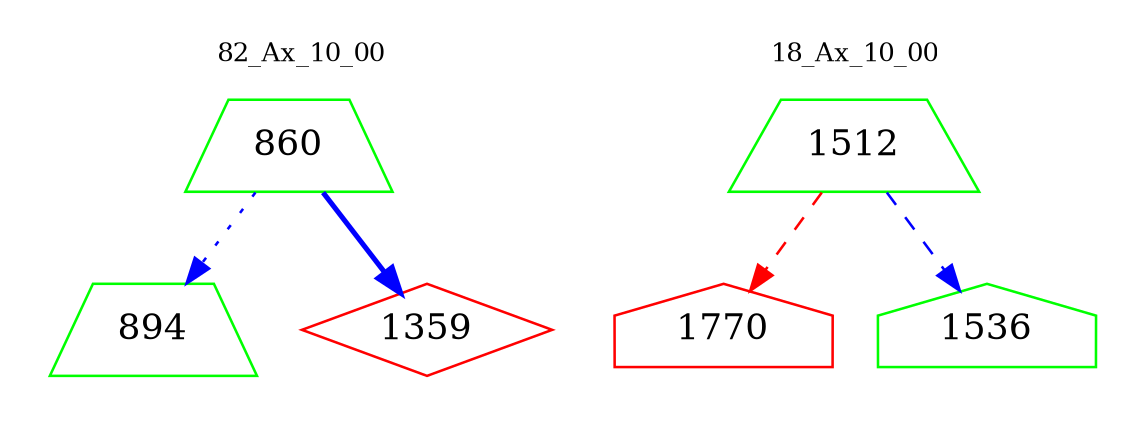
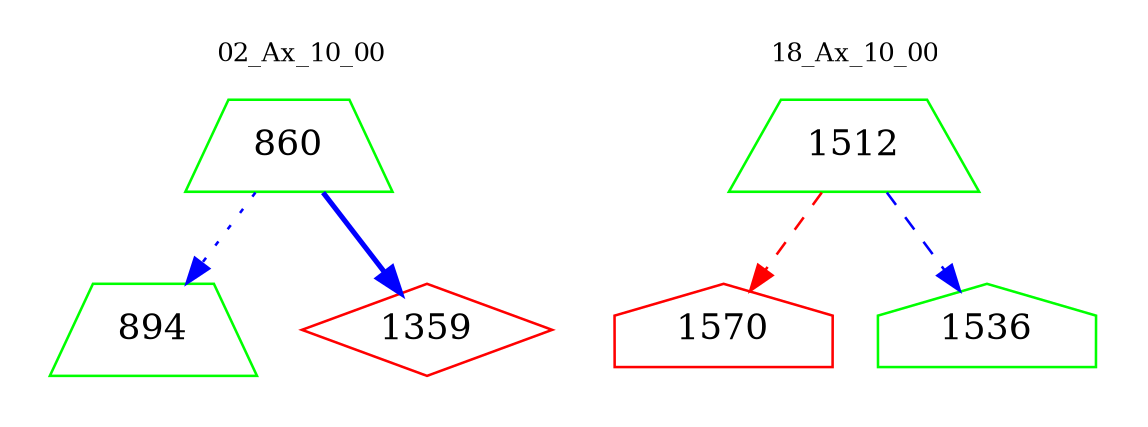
cluster "82_Ax_10_00": label "82_Ax_10_00" -> "02_Ax_10_00"
node "1770": label "1770" -> "1570"
